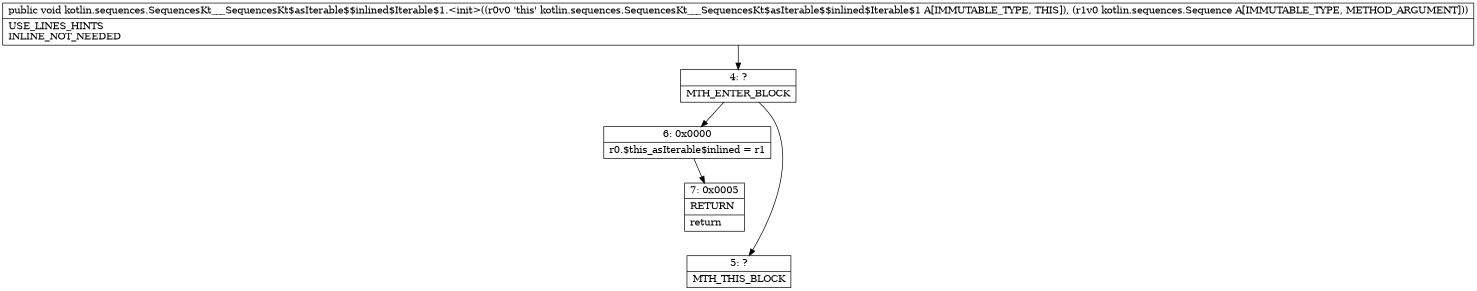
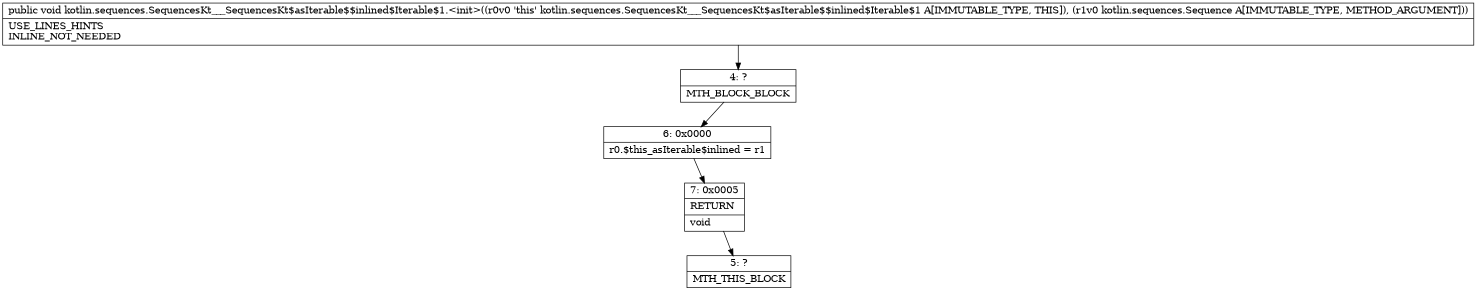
node "4: ?": text "MTH_ENTER_BLOCK" -> "MTH_BLOCK_BLOCK"
edge "4: ?" -> "5: ?": now "7: 0x0005" -> "5: ?"
node "7: 0x0005": text "return" -> "void"
